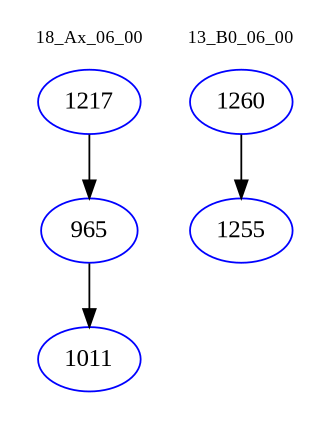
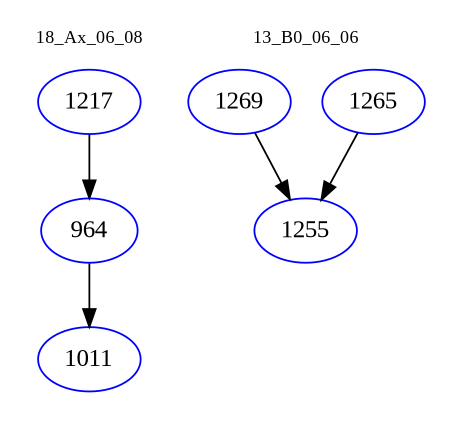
cluster "18_Ax_06_00": label "18_Ax_06_00" -> "18_Ax_06_08"
cluster "13_B0_06_00": label "13_B0_06_00" -> "13_B0_06_06"
node "1260": label "1260" -> "1269"
node "1265": added
node "965": label "965" -> "964"
